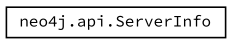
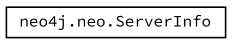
node "neo4j.api.ServerInfo": label "neo4j.api.ServerInfo" -> "neo4j.neo.ServerInfo"
